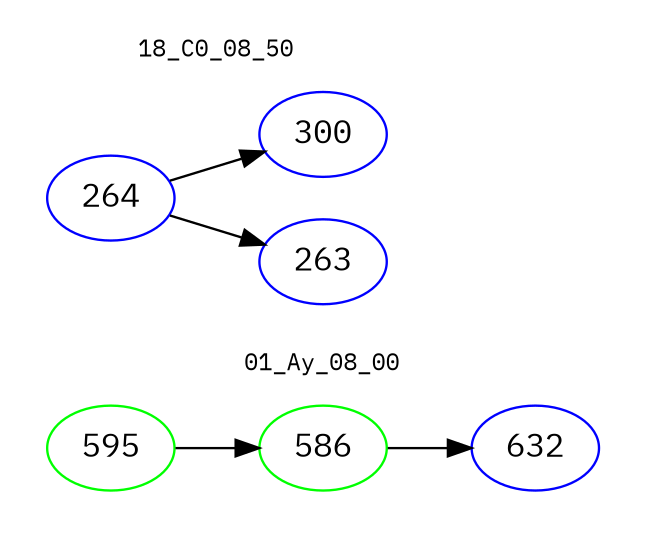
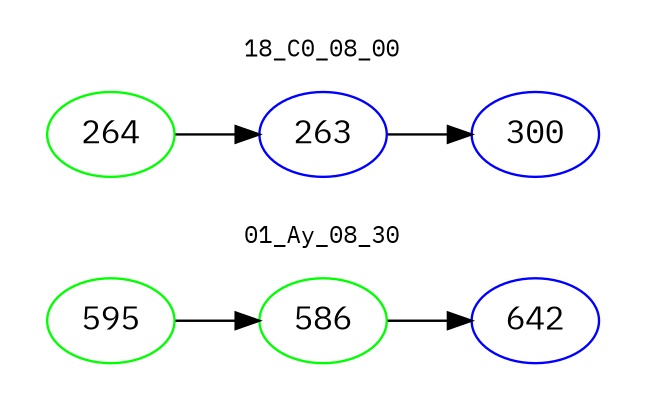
cluster "18_C0_08_50": label "18_C0_08_50" -> "18_C0_08_00"
edge "264" -> "300": now "263" -> "300"
node "264": color blue -> green
cluster "01_Ay_08_00": label "01_Ay_08_00" -> "01_Ay_08_30"
node "632": label "632" -> "642"
